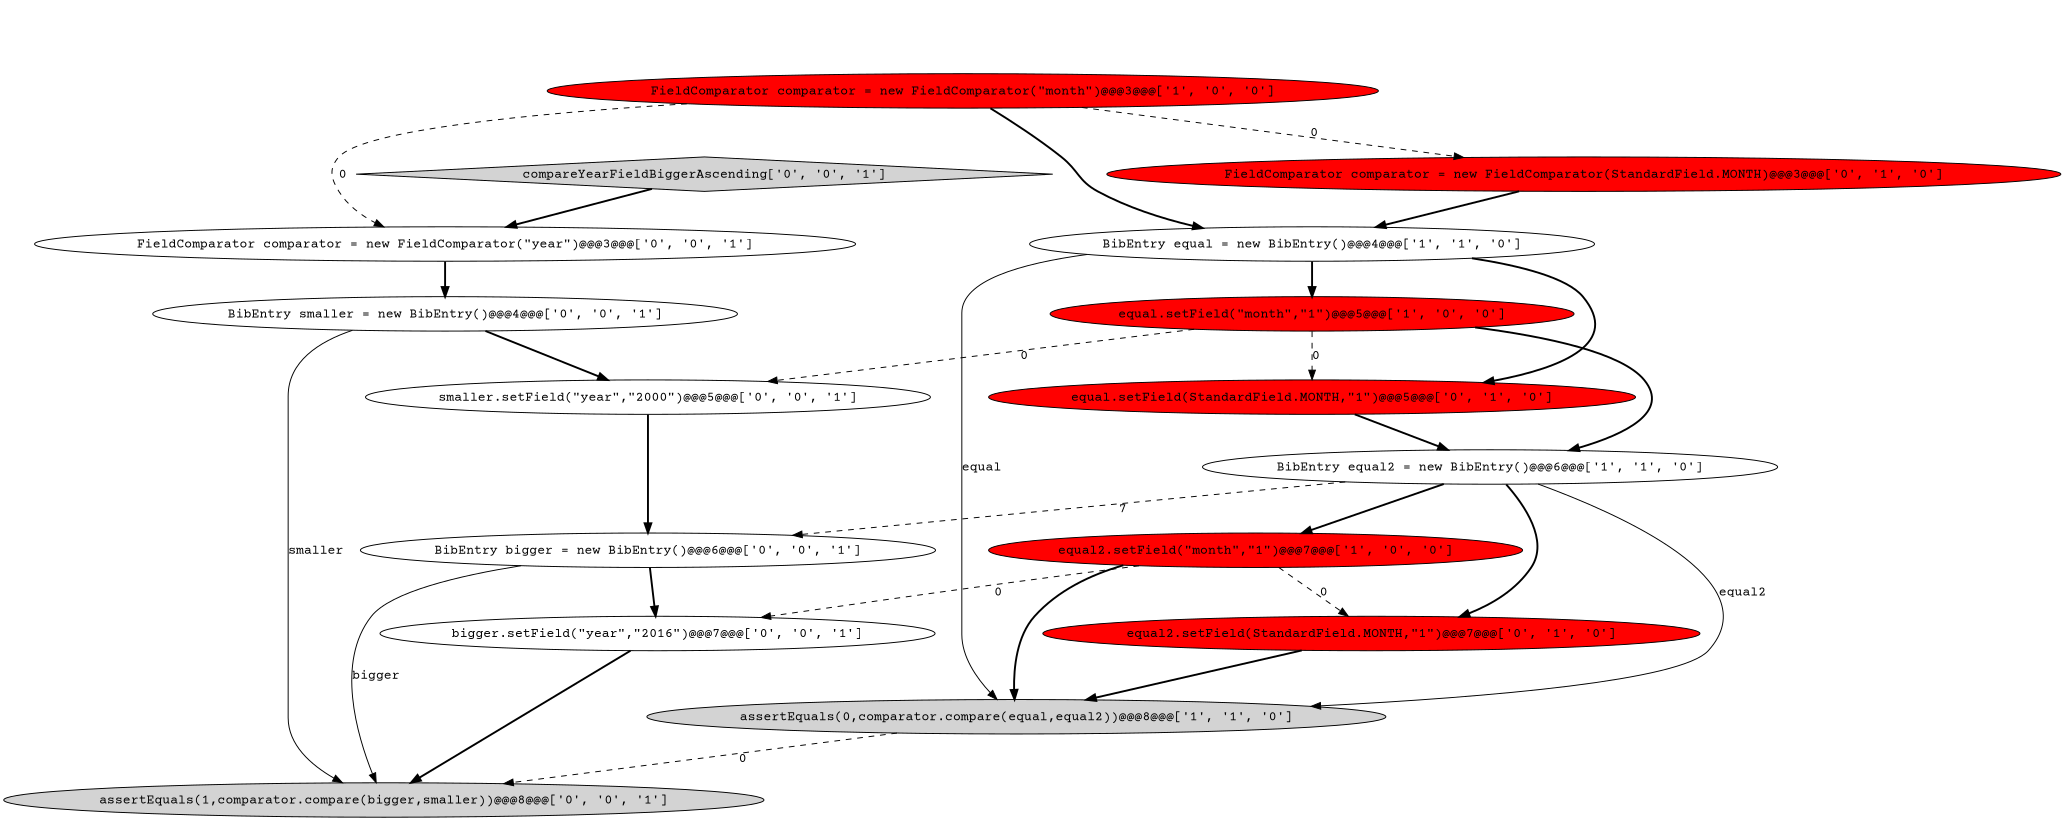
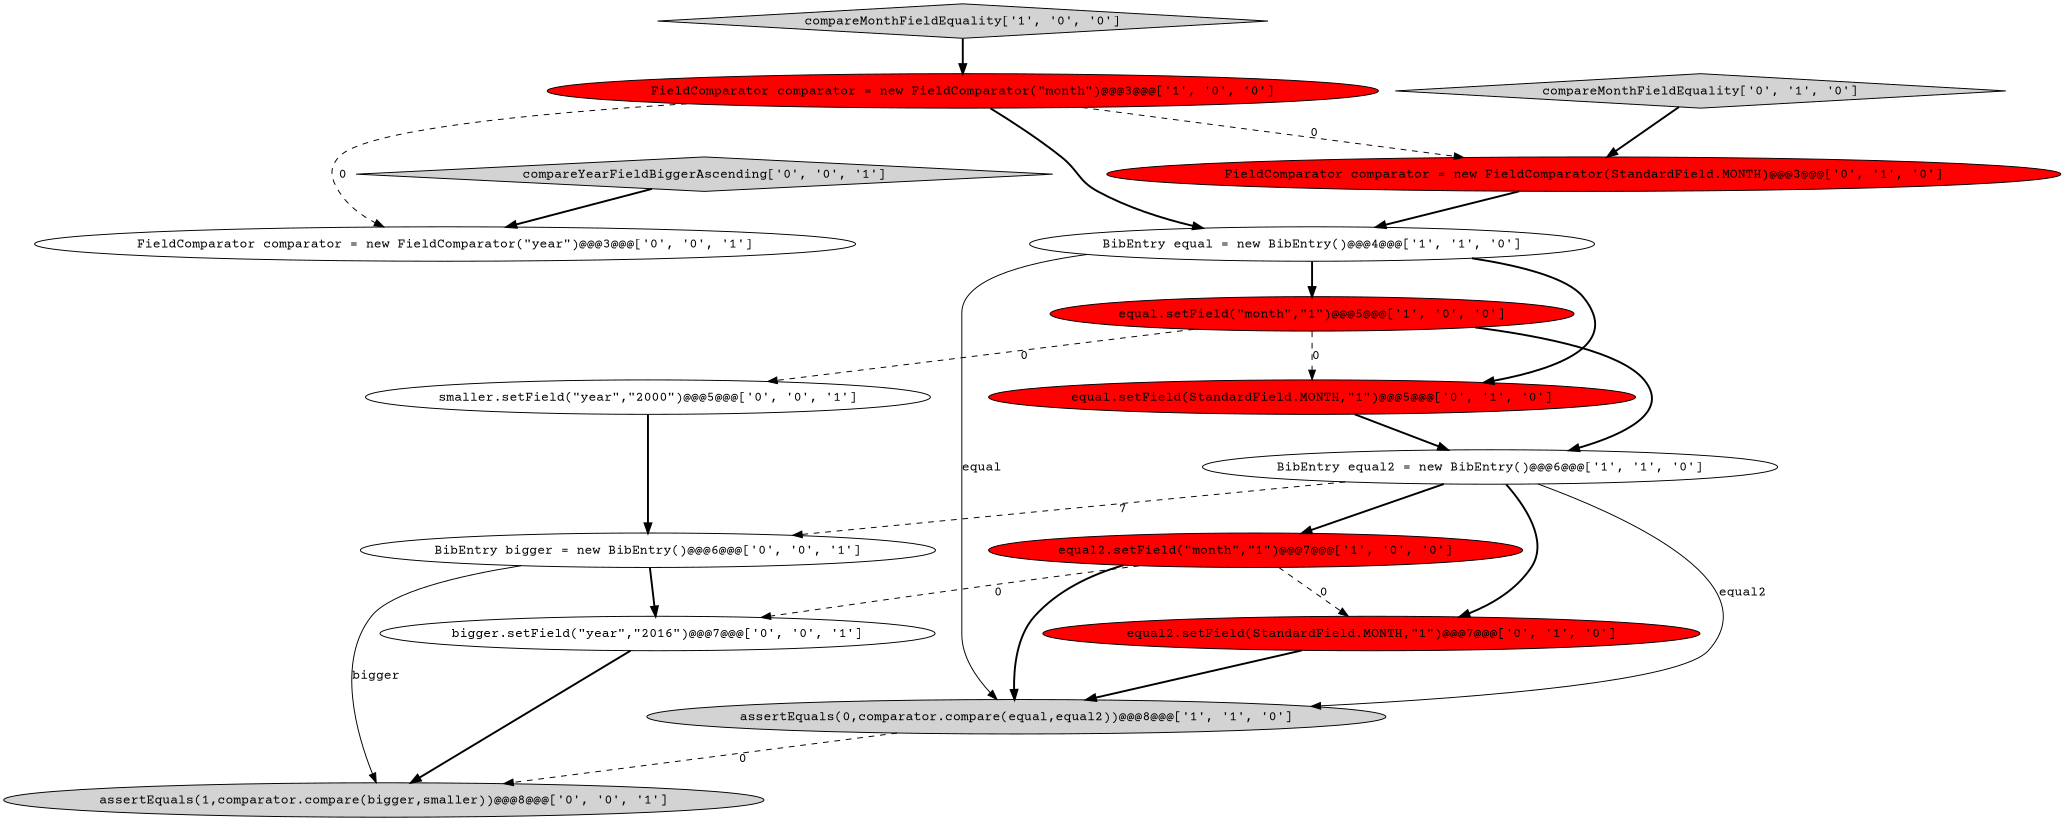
node "compareMonthFieldEquality['1', '0', '0']": added
node "compareMonthFieldEquality['0', '1', '0']": added
node "BibEntry smaller = new BibEntry()@@@4@@@['0', '0', '1']": removed
